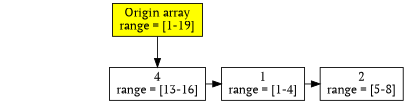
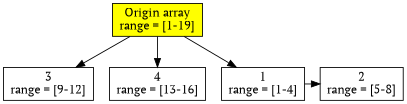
node "3 range = [9-12]": added
edge "4 range = [13-16]" -> "1 range = [1-4]": now "Origin array range = [1-19]" -> "1 range = [1-4]"
